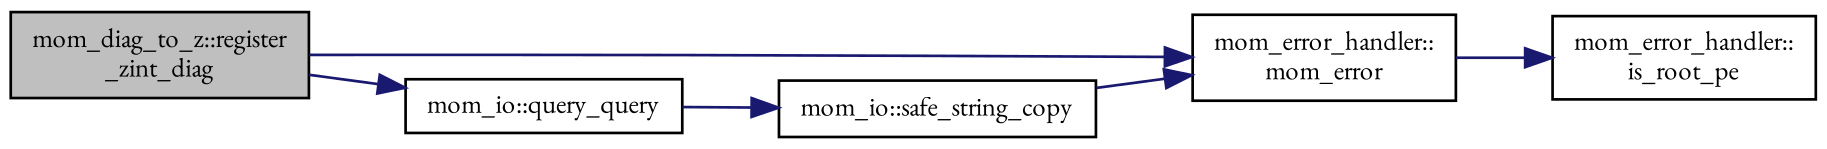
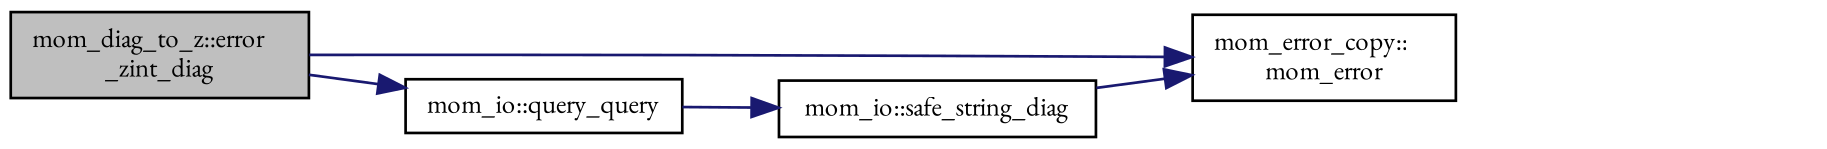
node "mom_diag_to_z::register _zint_diag": label "mom_diag_to_z::register _zint_diag" -> "mom_diag_to_z::error _zint_diag"
node "mom_error_handler:: mom_error": label "mom_error_handler:: mom_error" -> "mom_error_copy:: mom_error"
node "mom_error_handler:: is_root_pe": removed
node "mom_io::safe_string_copy": label "mom_io::safe_string_copy" -> "mom_io::safe_string_diag"
